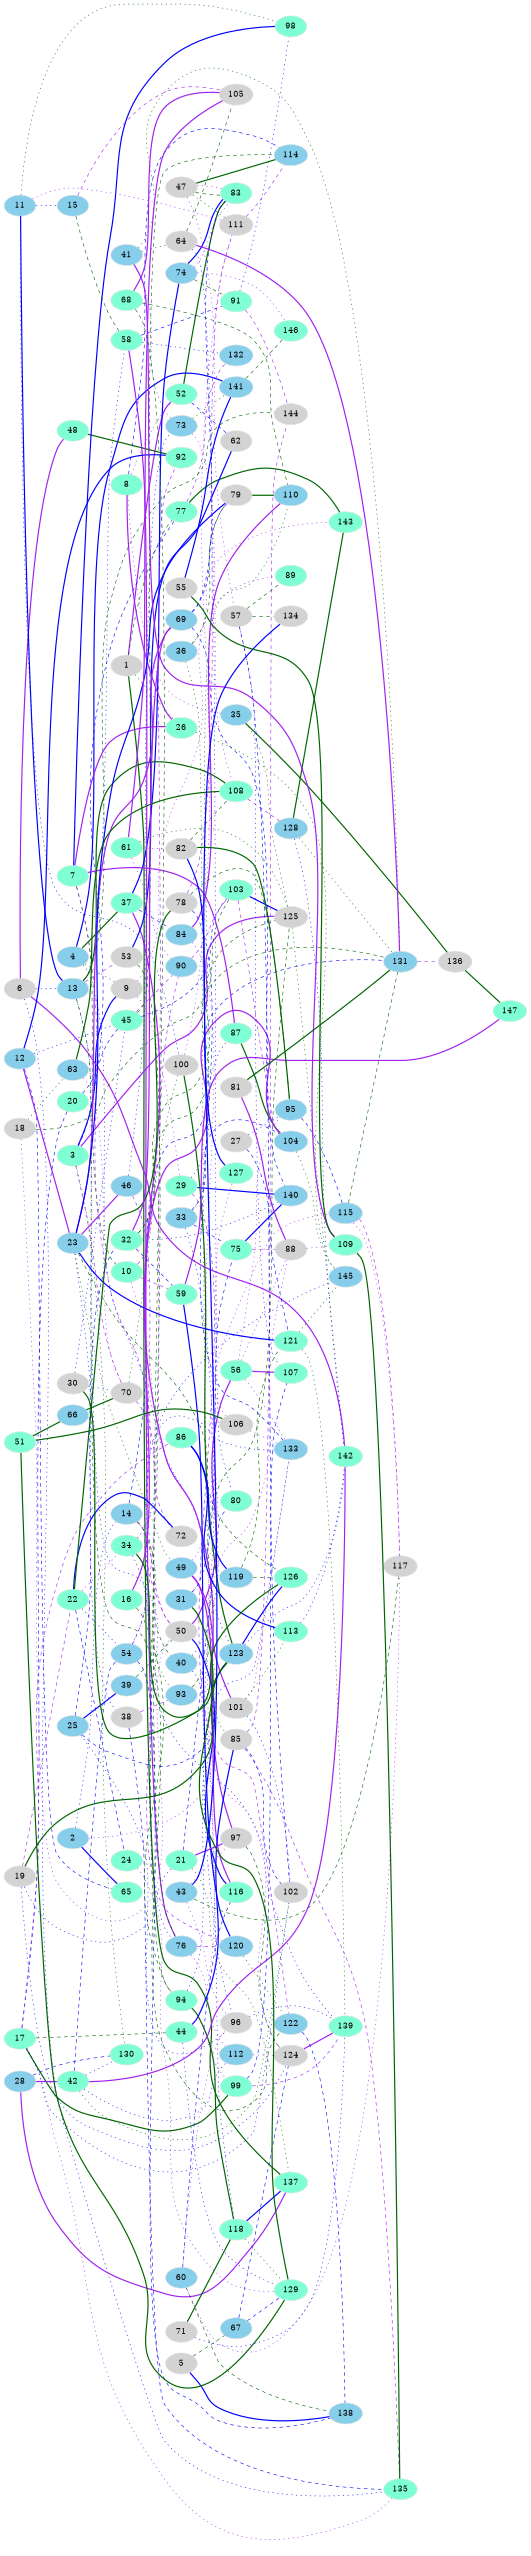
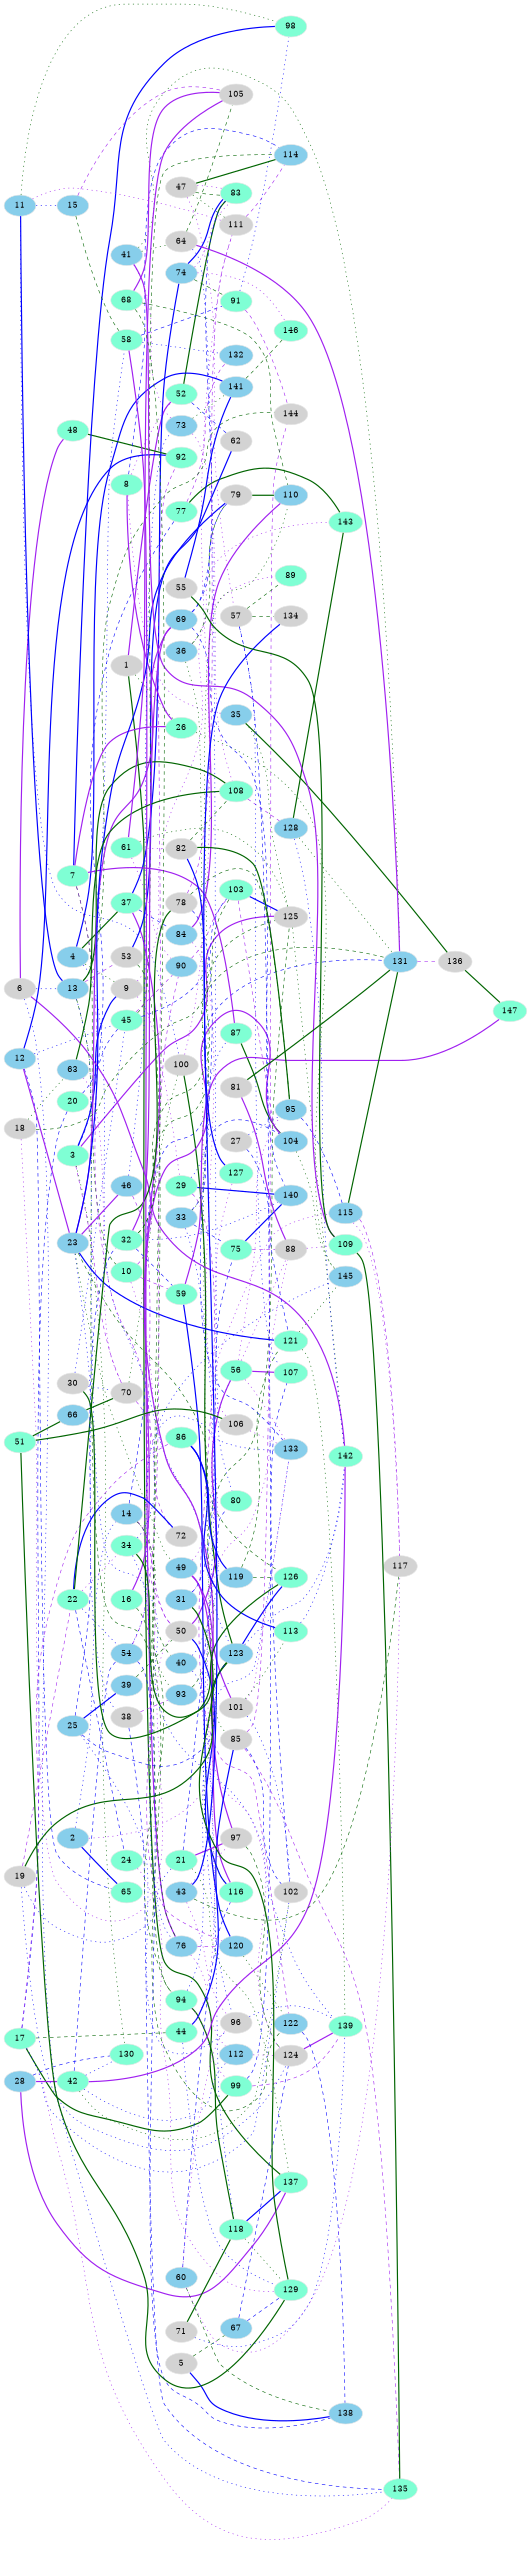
edge "77" -- "1": removed
edge "131" -- "115": style dashed -> bold
